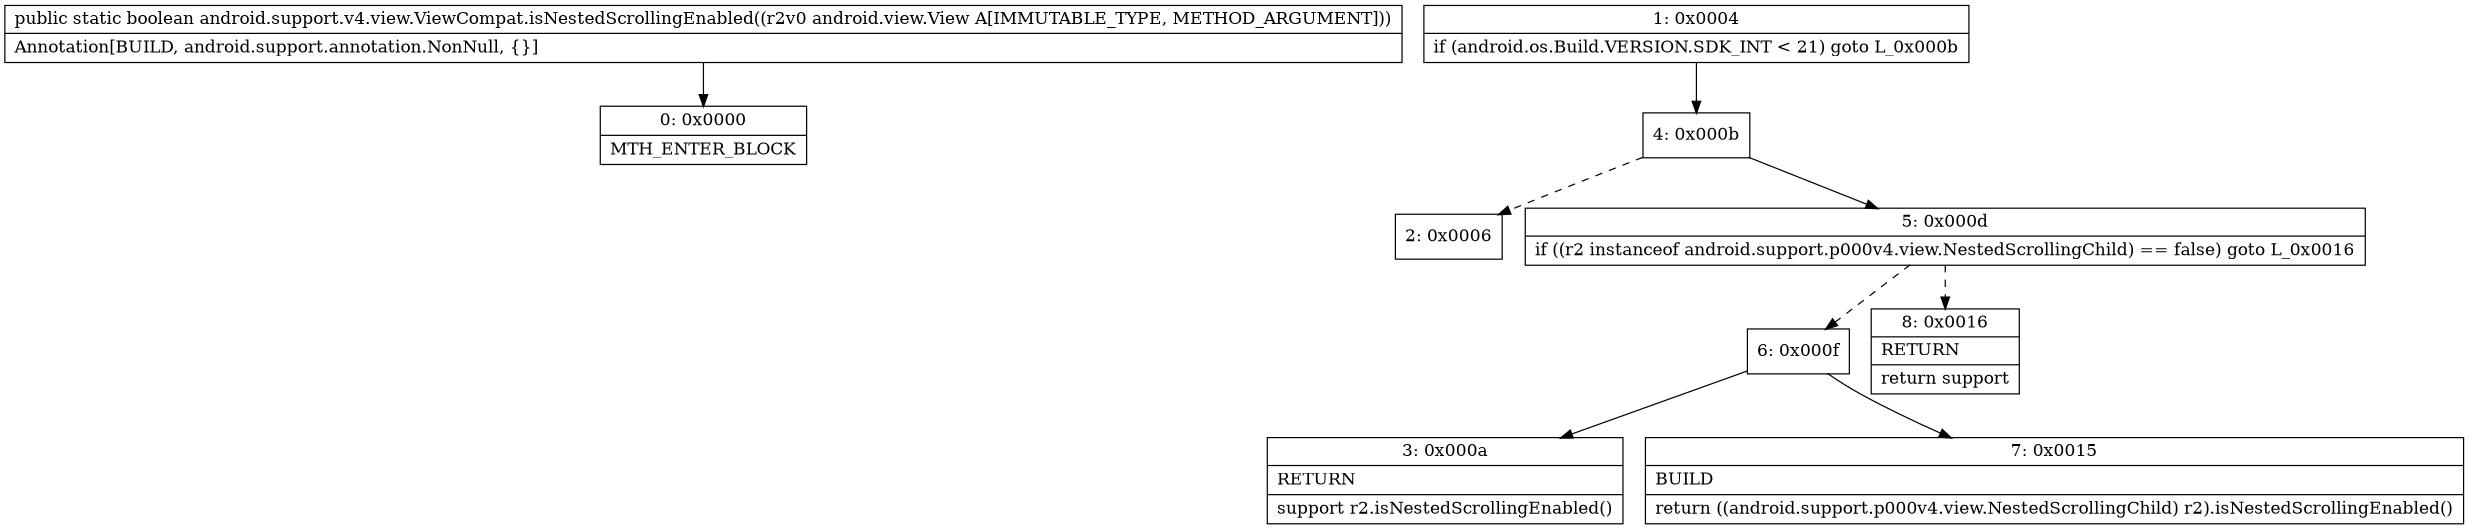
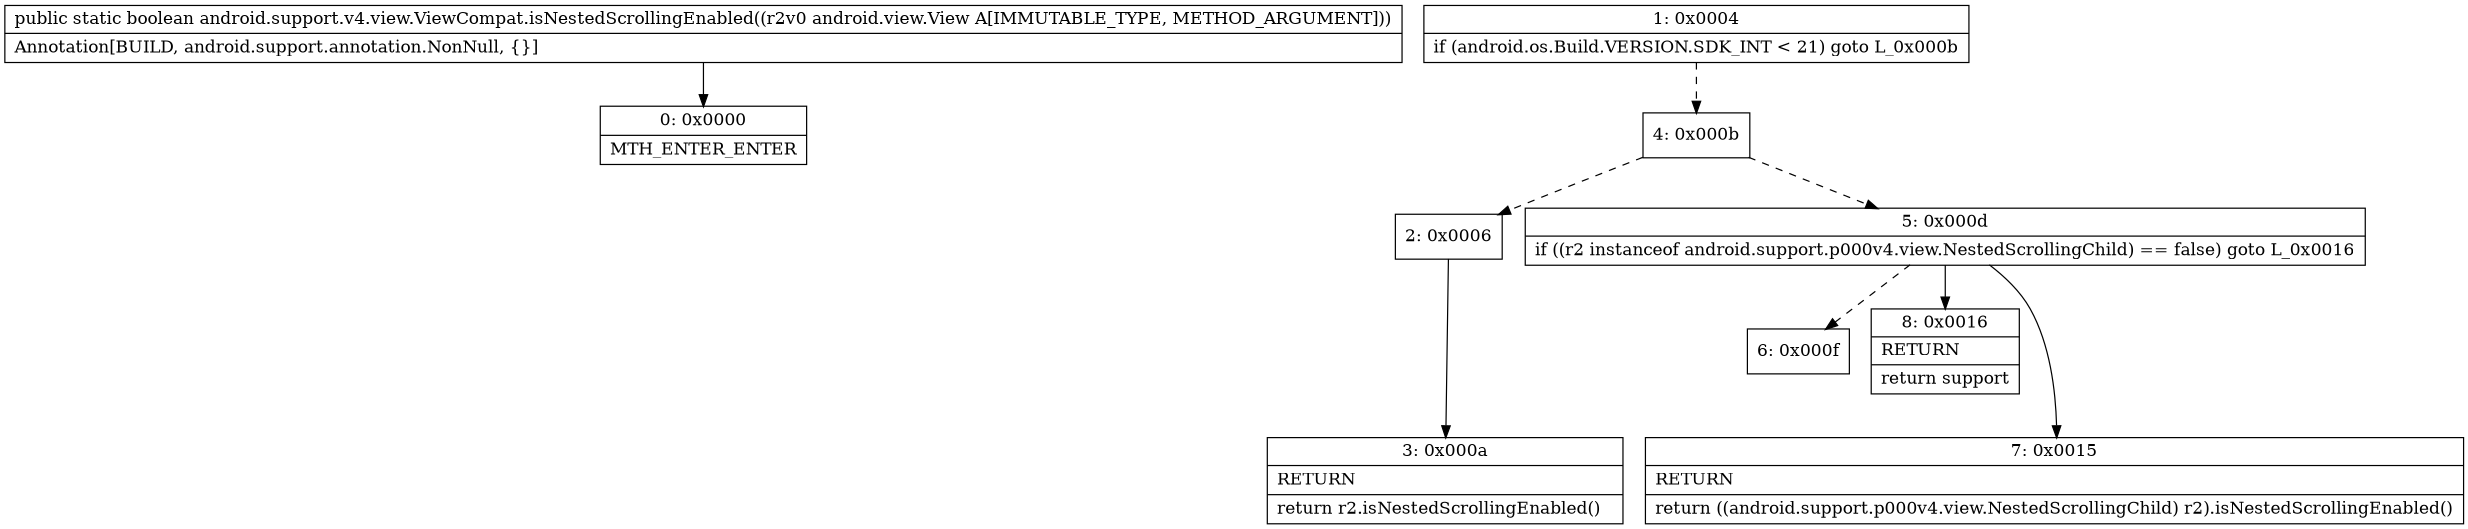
edge "1: 0x0004" -> "4: 0x000b": style solid -> dashed
node "0: 0x0000": text "MTH_ENTER_BLOCK" -> "MTH_ENTER_ENTER"
edge "4: 0x000b" -> "5: 0x000d": style solid -> dashed
edge "5: 0x000d" -> "8: 0x0016": style dashed -> solid
edge "6: 0x000f" -> "3: 0x000a": now "2: 0x0006" -> "3: 0x000a"
edge "6: 0x000f" -> "7: 0x0015": now "5: 0x000d" -> "7: 0x0015"
node "7: 0x0015": text "BUILD" -> "RETURN"
node "3: 0x000a": text "support r2.isNestedScrollingEnabled()" -> "return r2.isNestedScrollingEnabled()"
